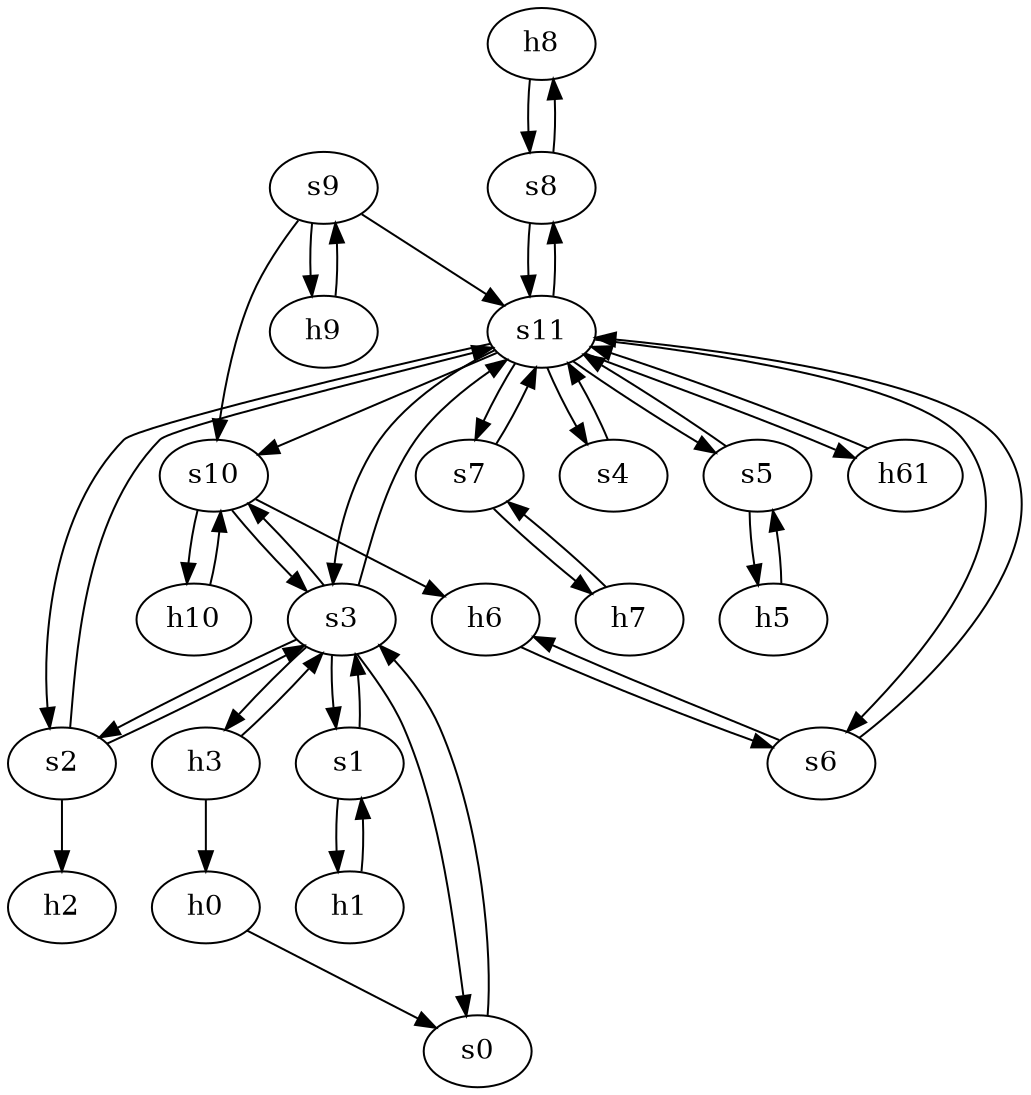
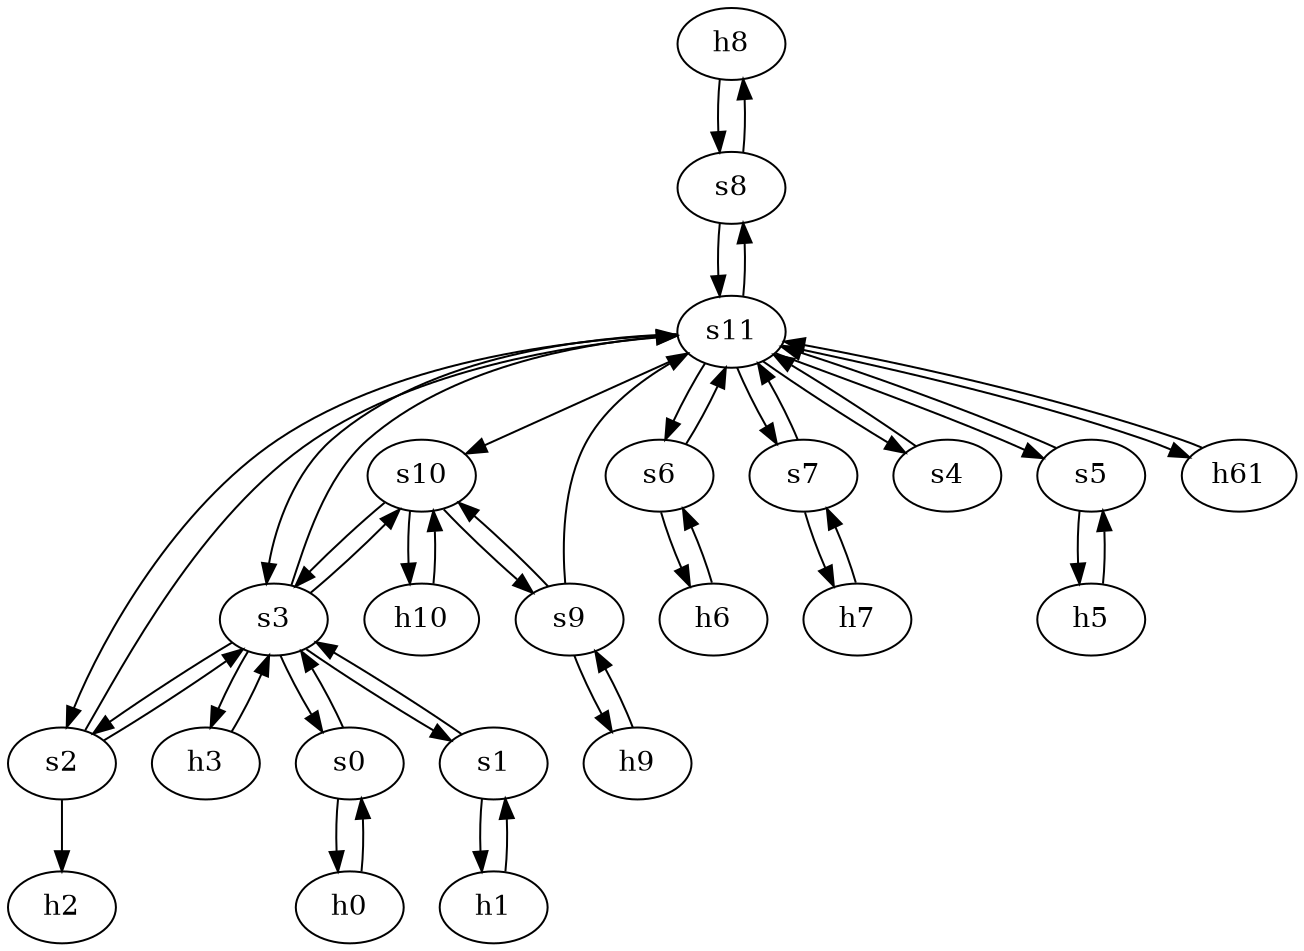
edge "s10" -> "h6": now "s10" -> "s9"
edge "h3" -> "h0": now "s0" -> "h0"
